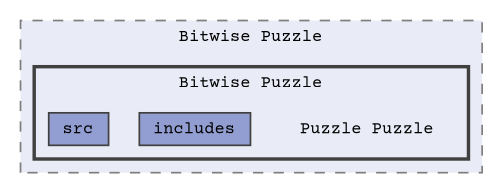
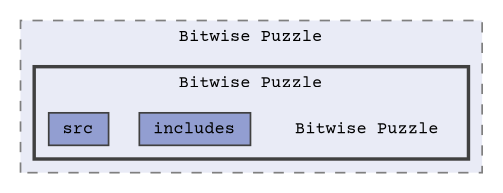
node "Puzzle Puzzle": label "Puzzle Puzzle" -> "Bitwise Puzzle"
